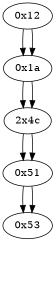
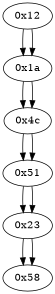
node "2x4c": label "2x4c" -> "0x4c"
node "0x53": label "0x53" -> "0x23"
node "0x58": added
